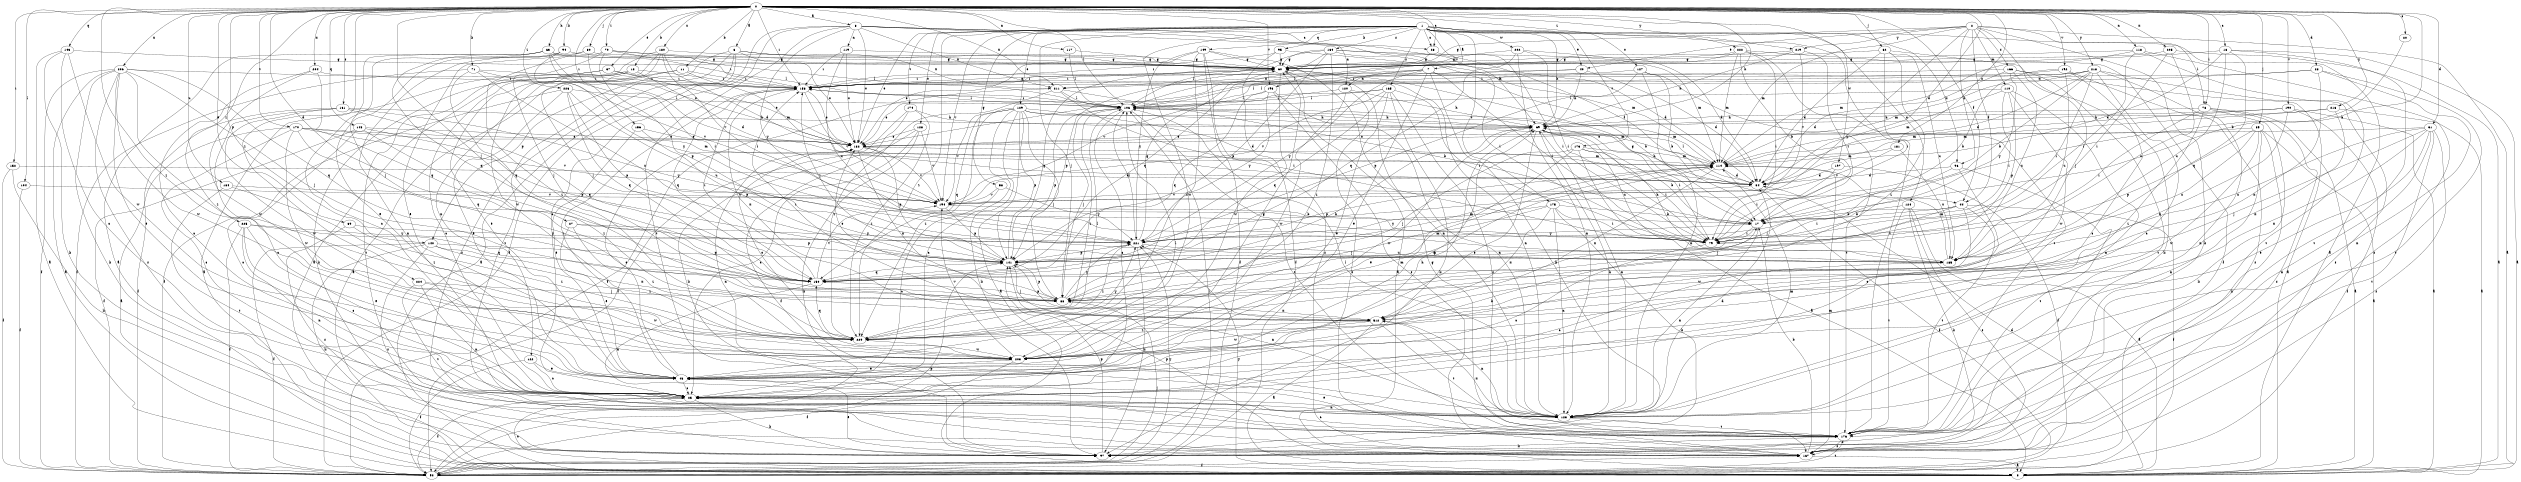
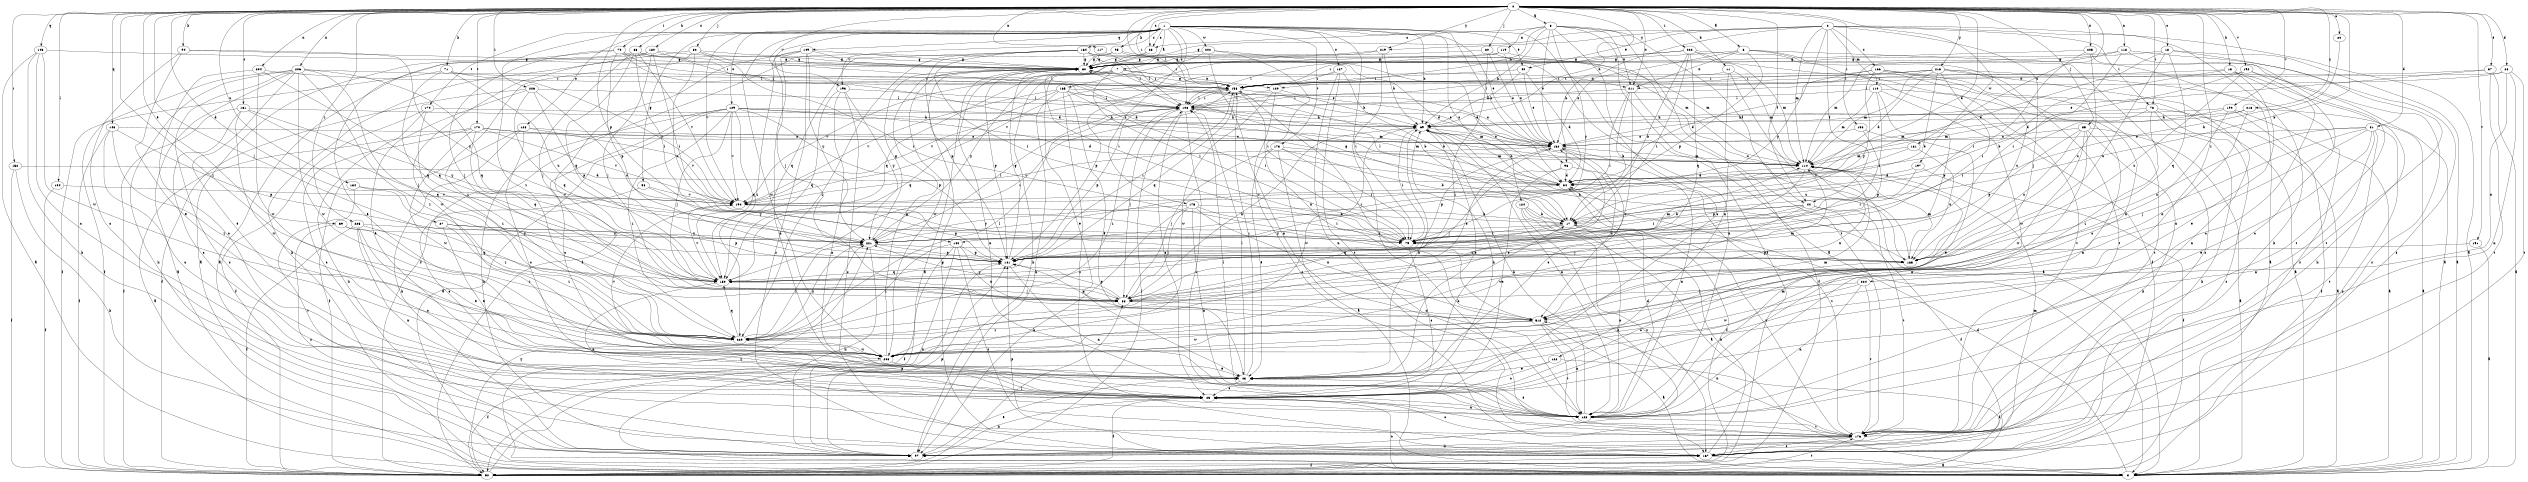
node "191": added
edge "222" -> "150": added, label "q"
